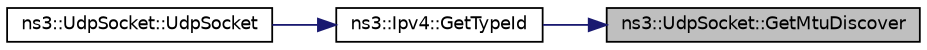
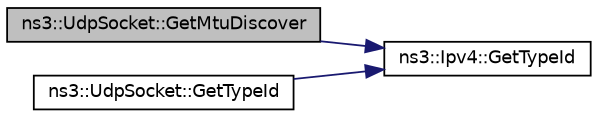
node "ns3::UdpSocket::UdpSocket": label "ns3::UdpSocket::UdpSocket" -> "ns3::UdpSocket::GetTypeId"
edge "ns3::Ipv4::GetTypeId" -> "ns3::UdpSocket::GetMtuDiscover": reversed
